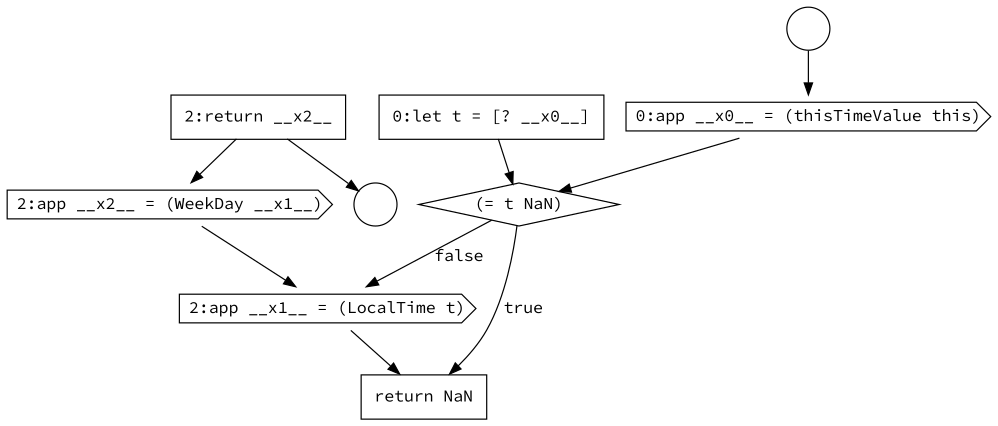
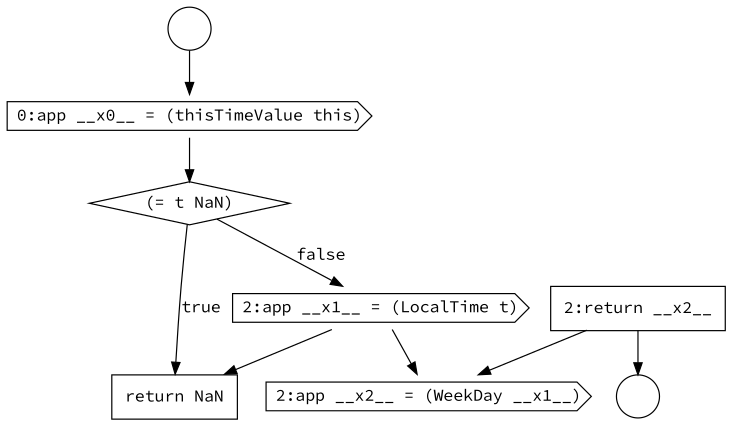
node "0:let t = [? __x0__]": removed
edge "2:app __x2__ = (WeekDay __x1__)" -> "2:app __x1__ = (LocalTime t)": reversed
